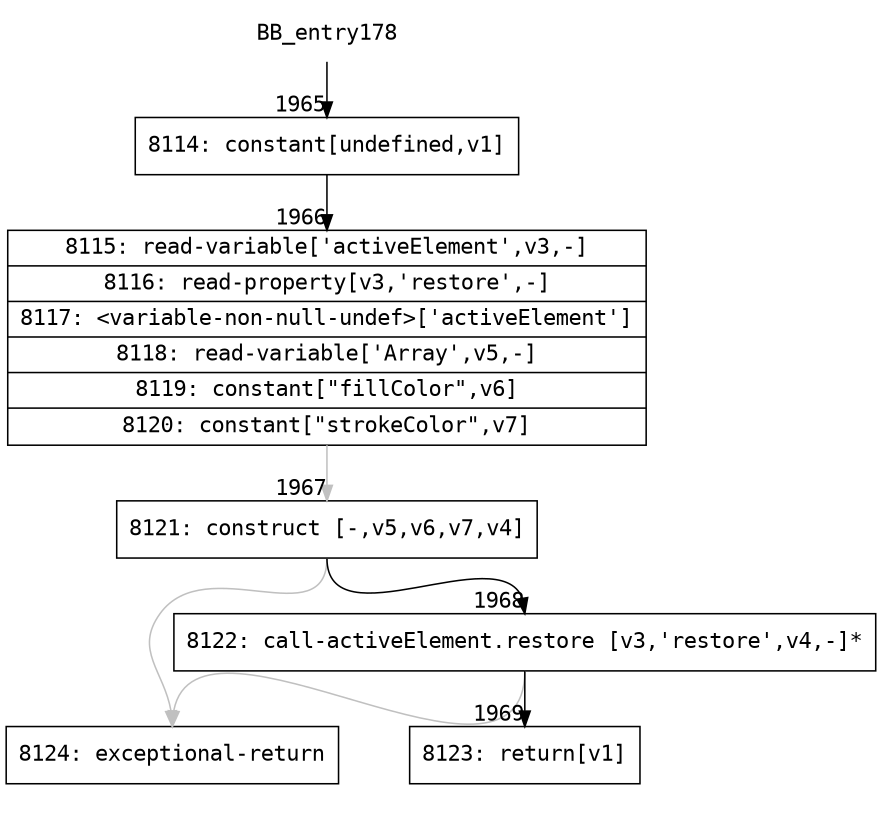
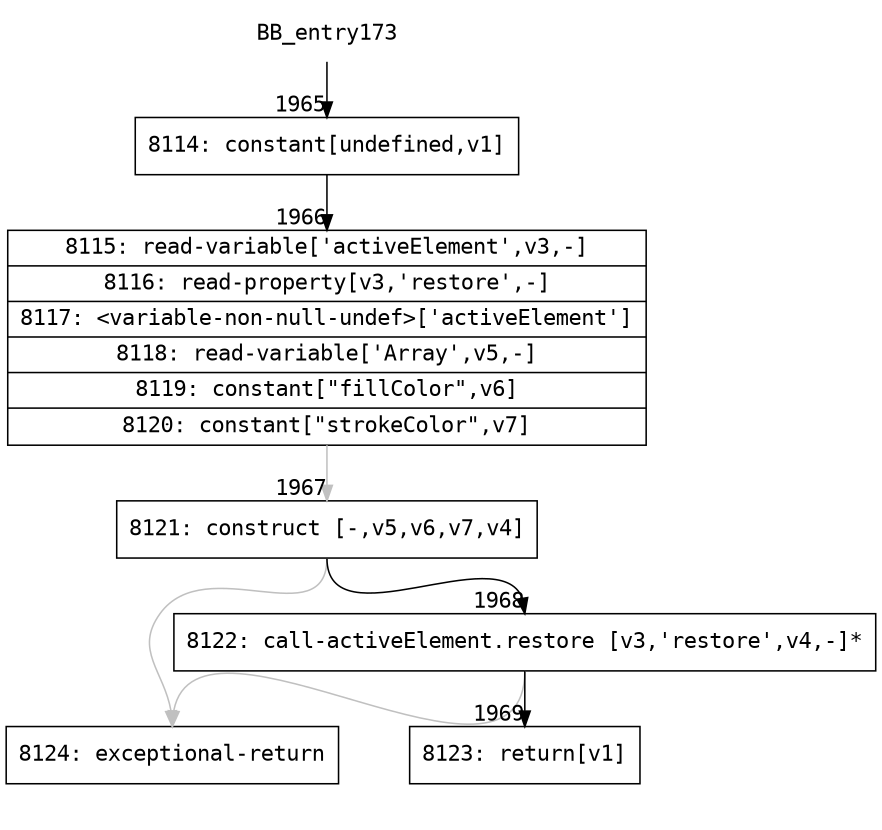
node "BB_entry178": label "BB_entry178" -> "BB_entry173"
